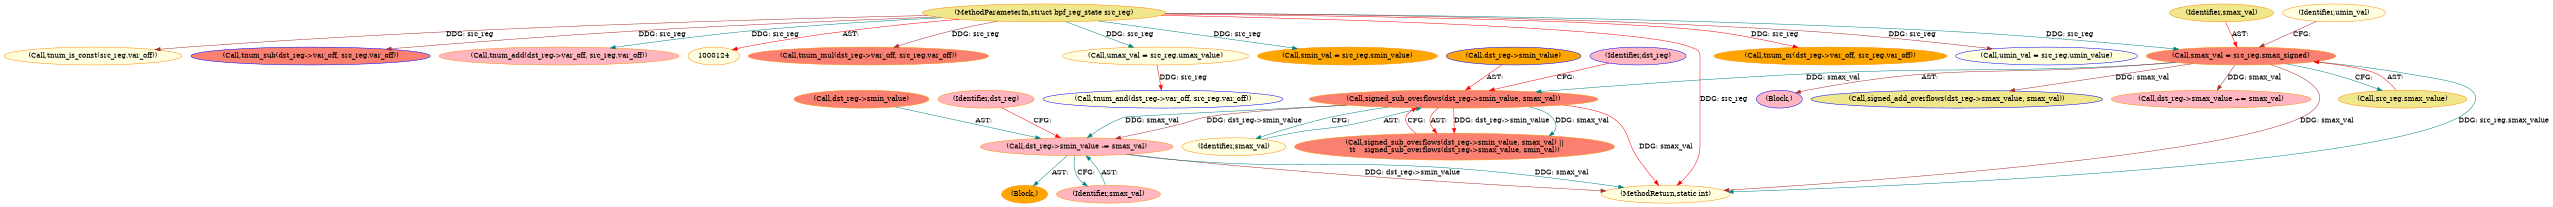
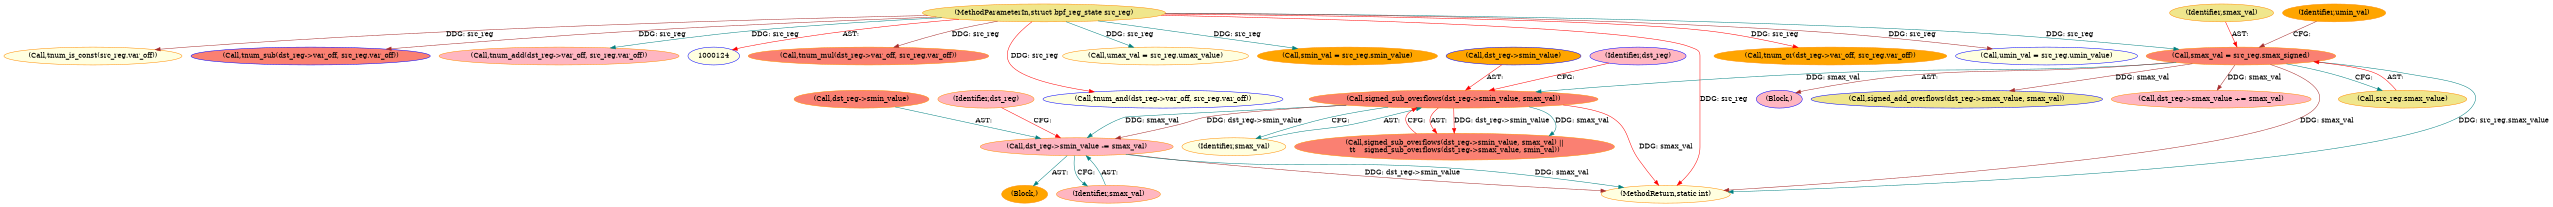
node "(Identifier,umin_val)": fillcolor lightyellow -> orange
node "1000124": color darkorange -> blue
edge "(Call,umax_val = src_reg.umax_value)" -> "(Call,tnum_and(dst_reg->var_off, src_reg.var_off))": now "(MethodParameterIn,struct bpf_reg_state src_reg)" -> "(Call,tnum_and(dst_reg->var_off, src_reg.var_off))"
